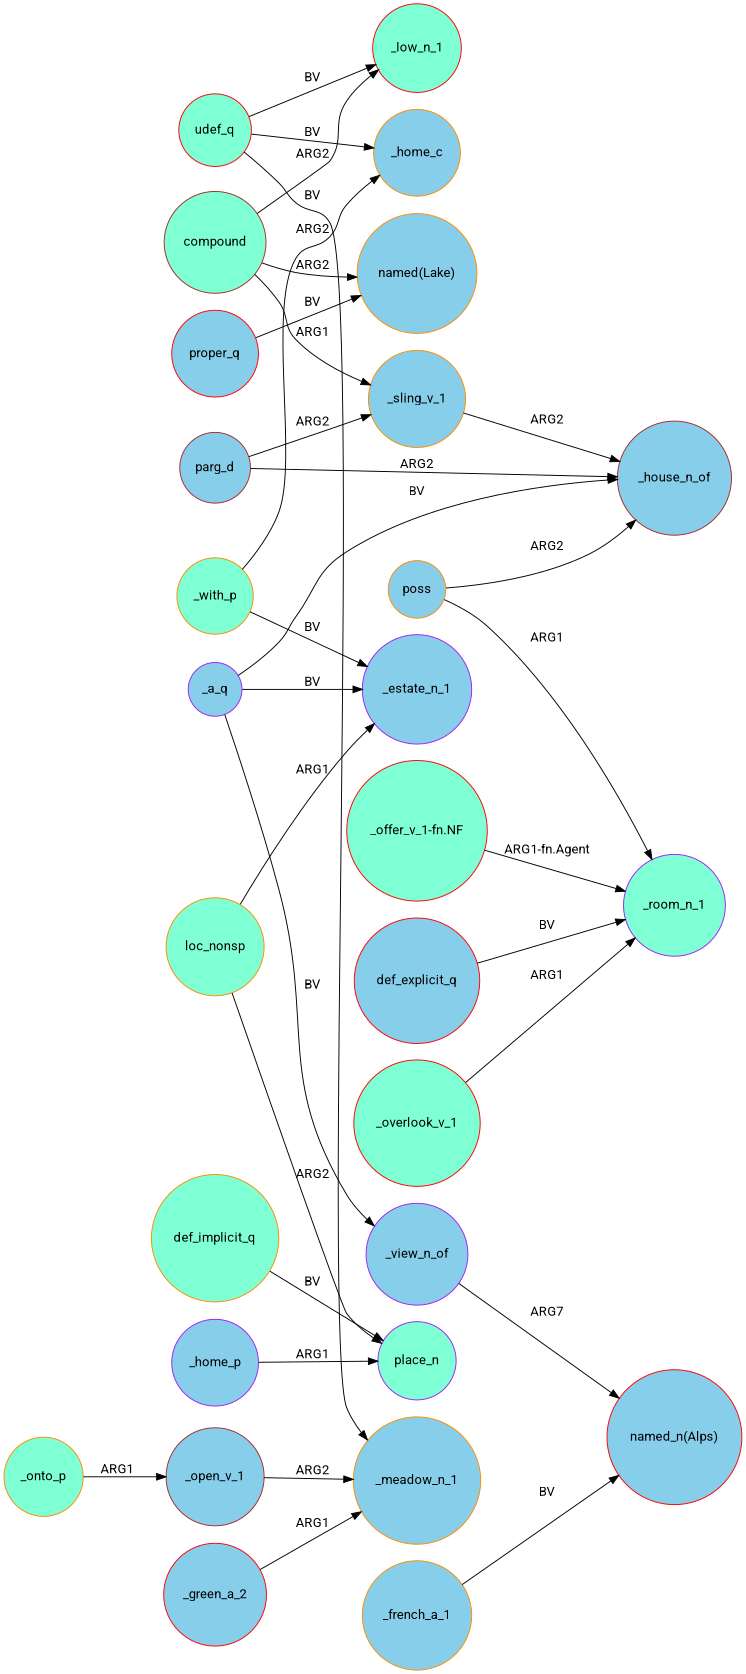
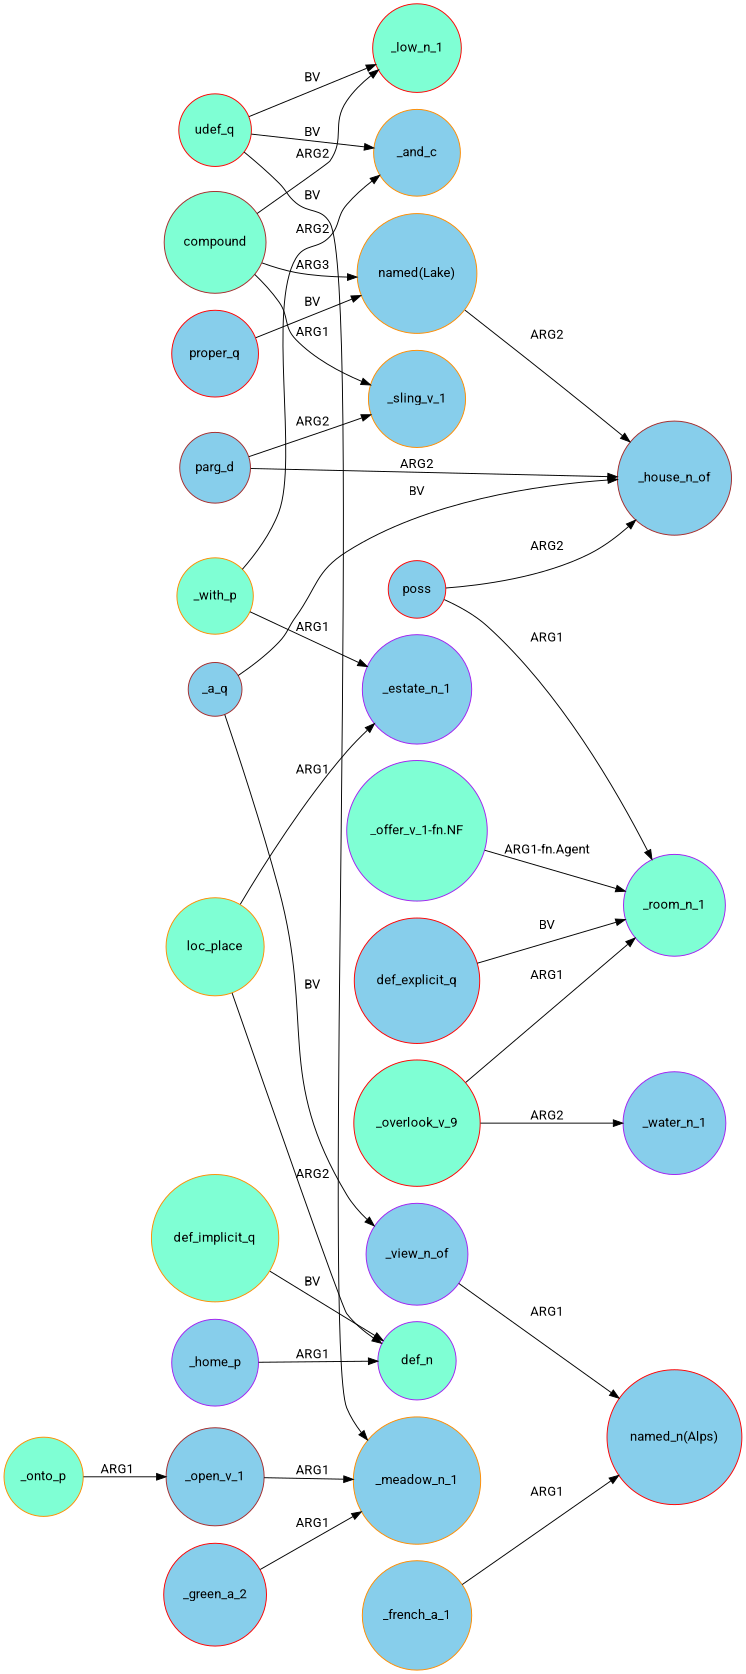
node "_home_c": label "_home_c" -> "_and_c"
edge "compound" -> "named(Lake)": label "ARG2" -> "ARG3"
edge "_sling_v_1" -> "_house_n_of": now "named(Lake)" -> "_house_n_of"
node "poss": color darkorange -> red
edge "_with_p" -> "_estate_n_1": label "BV" -> "ARG1"
node "_a_q": color purple -> brown
edge "_a_q" -> "_estate_n_1": removed, label "BV"
node "_offer_v_1-fn.NF": color red -> purple
node "loc_nonsp": label "loc_nonsp" -> "loc_place"
node "_overlook_v_1": label "_overlook_v_1" -> "_overlook_v_9"
node "_water_n_1": added
edge "_view_n_of" -> "named_n(Alps)": label "ARG7" -> "ARG1"
node "place_n": label "place_n" -> "def_n"
edge "_open_v_1" -> "_meadow_n_1": label "ARG2" -> "ARG1"
edge "_french_a_1" -> "named_n(Alps)": label "BV" -> "ARG1"
